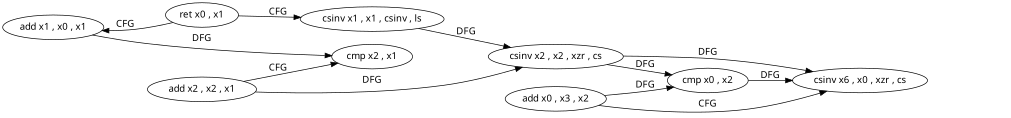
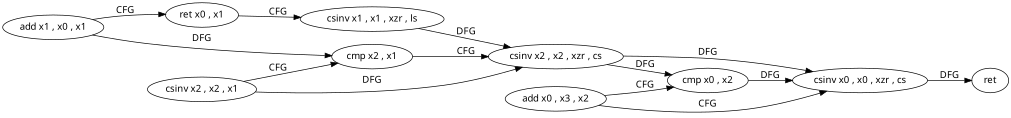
node "csinv x1 , x1 , csinv , ls": label "csinv x1 , x1 , csinv , ls" -> "csinv x1 , x1 , xzr , ls"
edge "ret x0 , x1" -> "add x1 , x0 , x1": reversed
edge "cmp x2 , x1" -> "csinv x2 , x2 , xzr , cs": added, label "CFG"
node "csinv x6 , x0 , xzr , cs": label "csinv x6 , x0 , xzr , cs" -> "csinv x0 , x0 , xzr , cs"
node "ret": added
edge "add x0 , x3 , x2" -> "cmp x0 , x2": label "DFG" -> "CFG"
node "add x2 , x2 , x1": label "add x2 , x2 , x1" -> "csinv x2 , x2 , x1"
